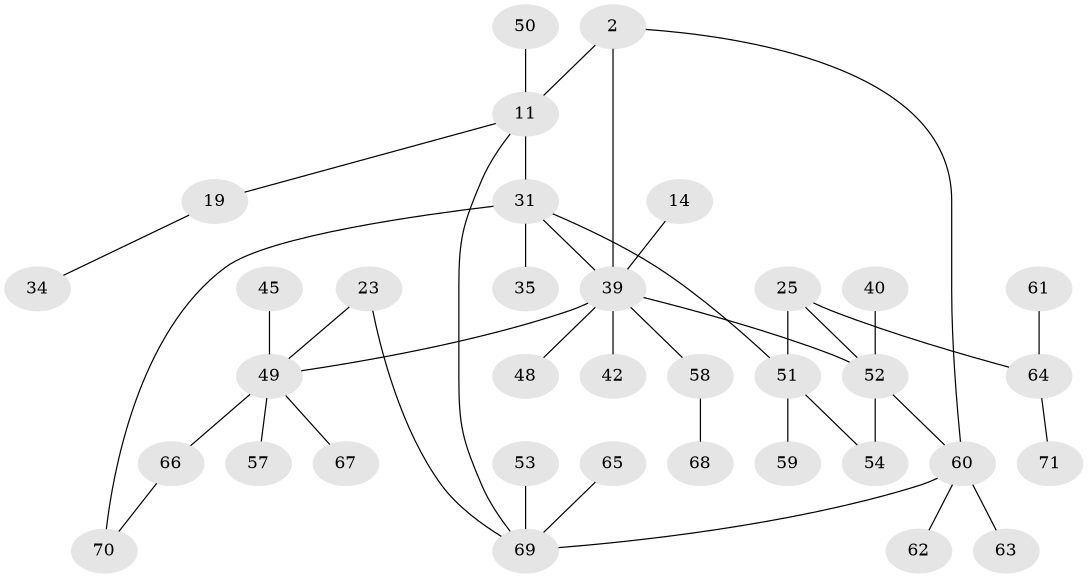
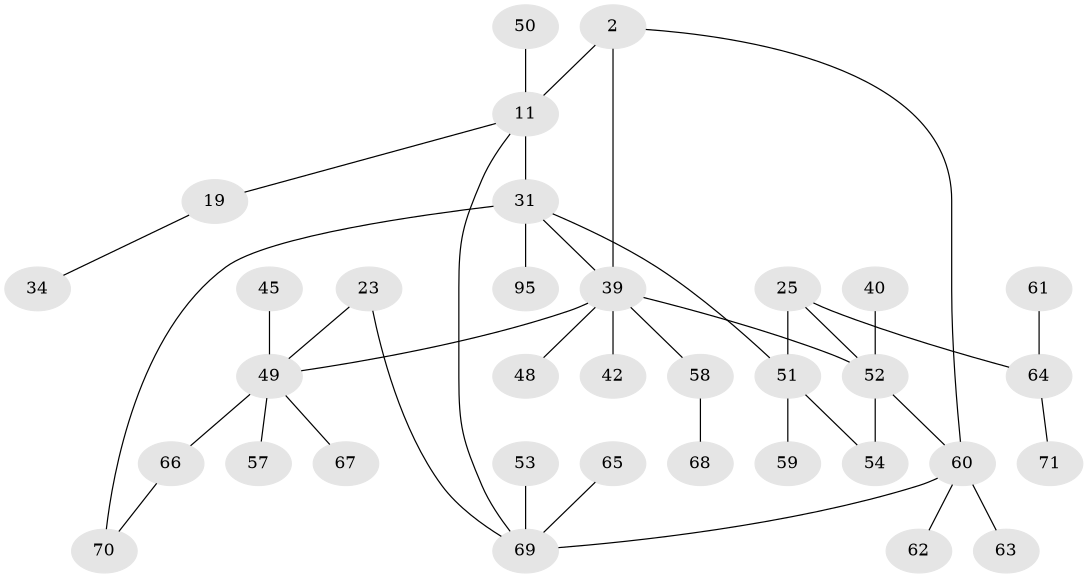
node "14": removed
node "35": label "35" -> "95"
